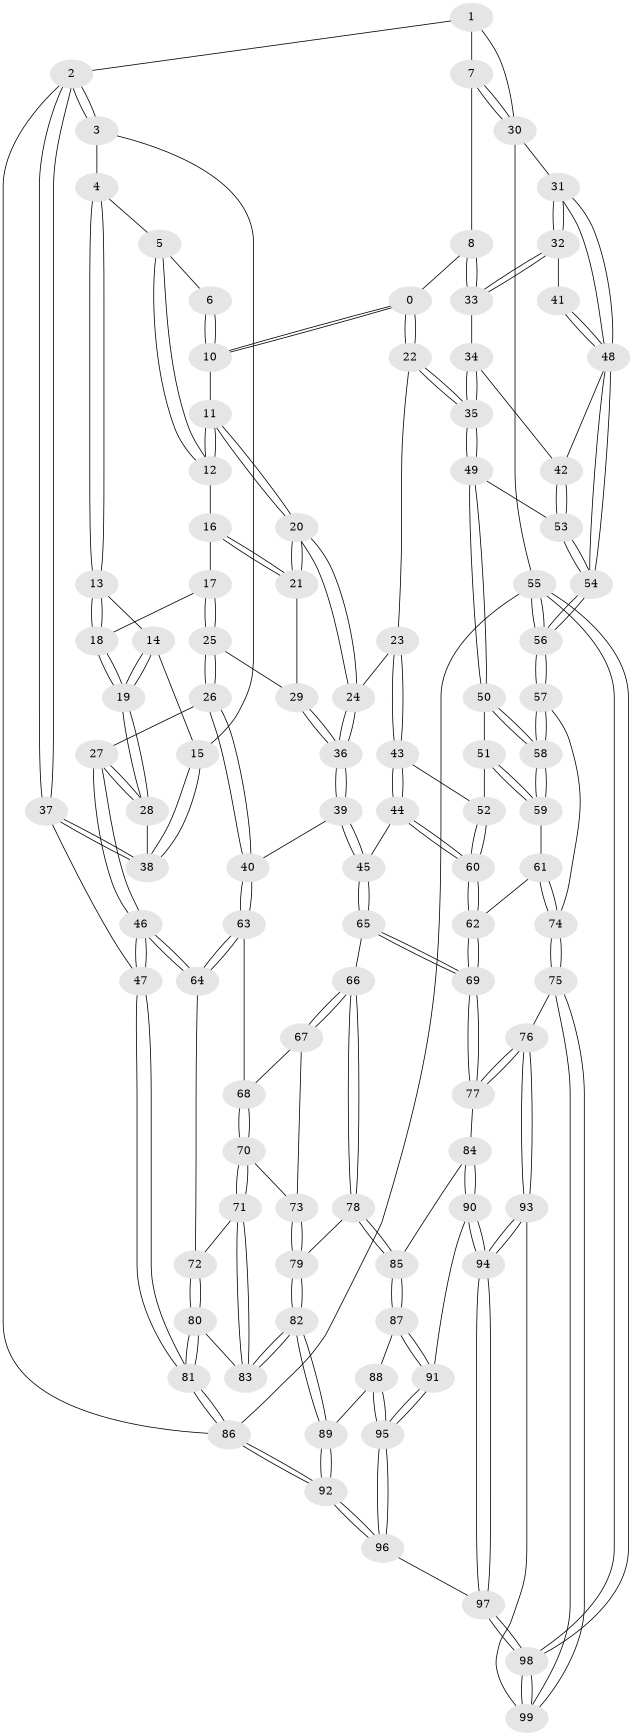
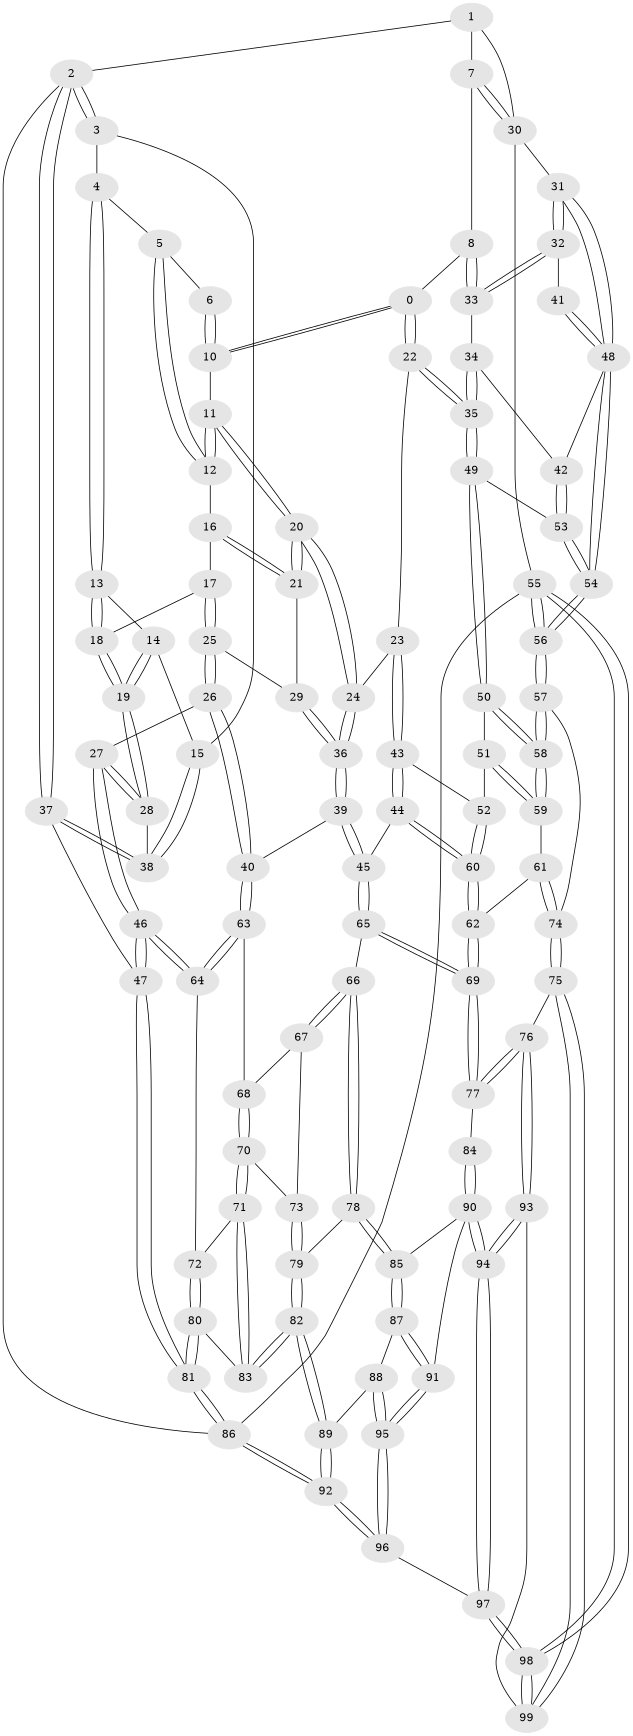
edge "84" -- "85": now "90" -- "85"
